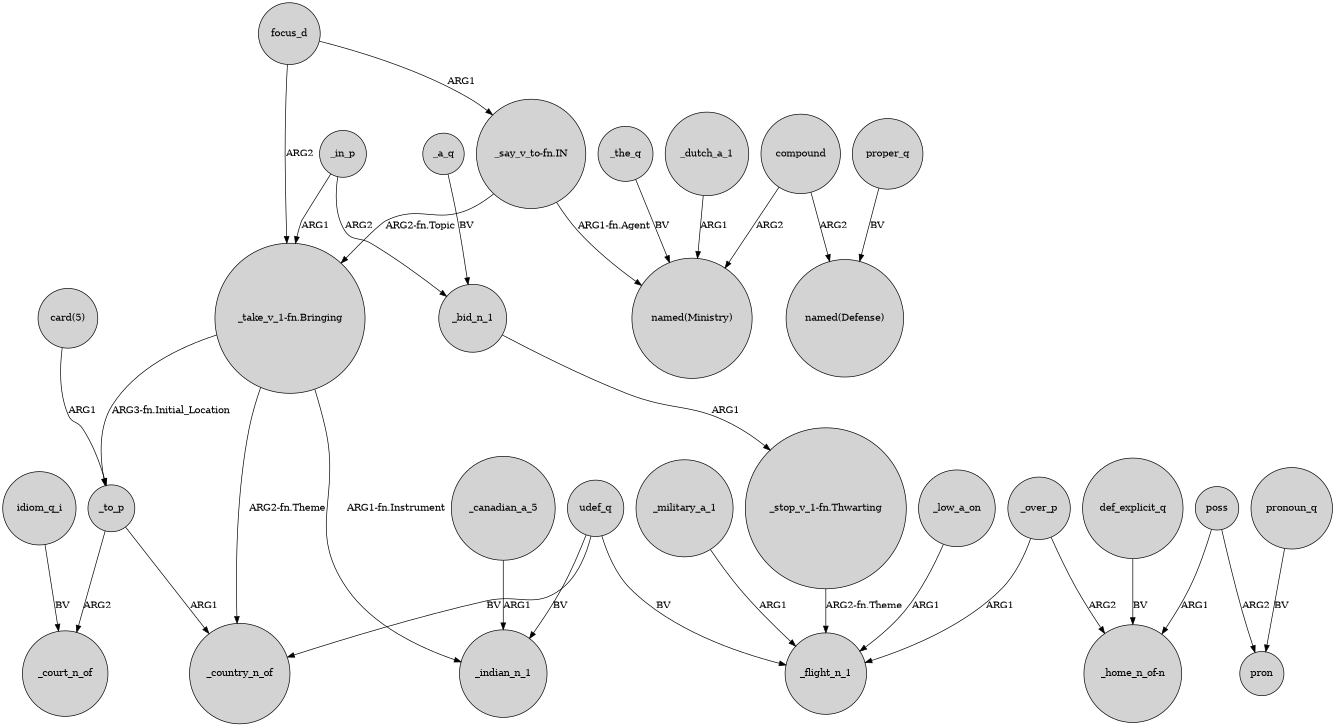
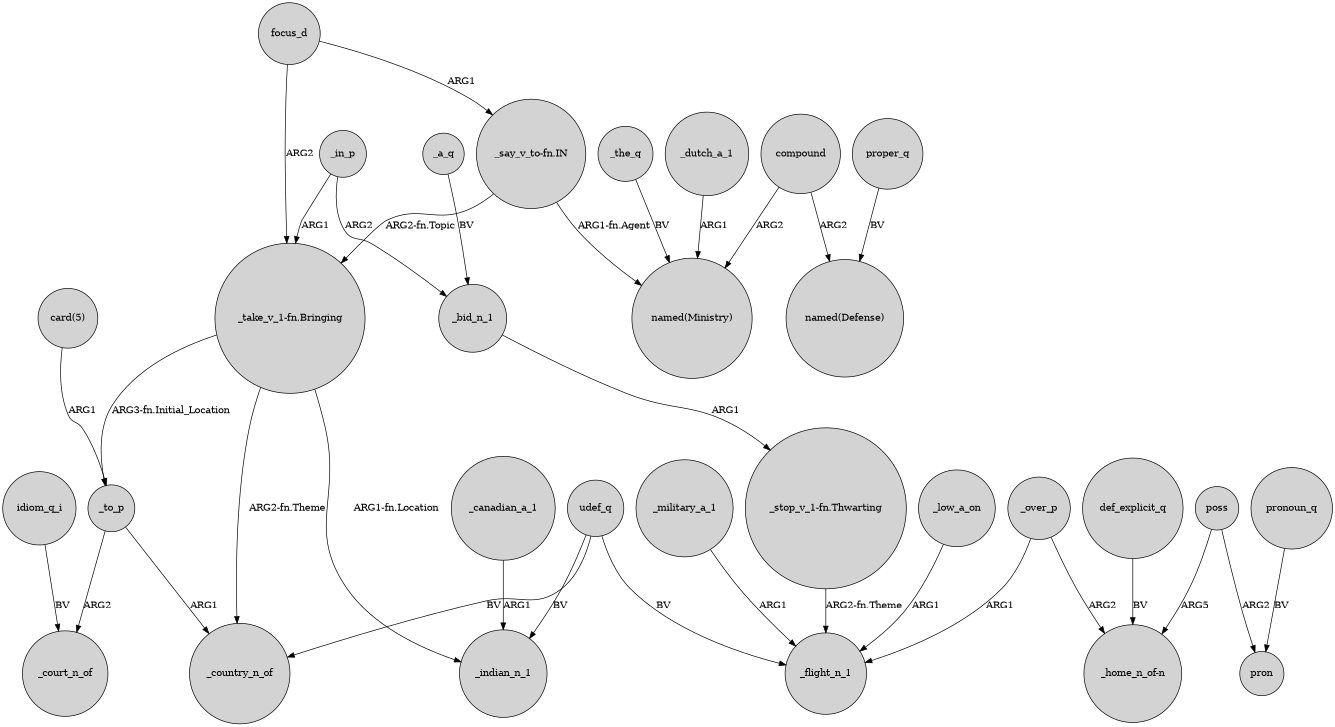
edge "_take_v_1-fn.Bringing" -> "_indian_n_1": label "ARG1-fn.Instrument" -> "ARG1-fn.Location"
node "_canadian_a_5": label "_canadian_a_5" -> "_canadian_a_1"
edge "poss" -> "_home_n_of-n": label "ARG1" -> "ARG5"
